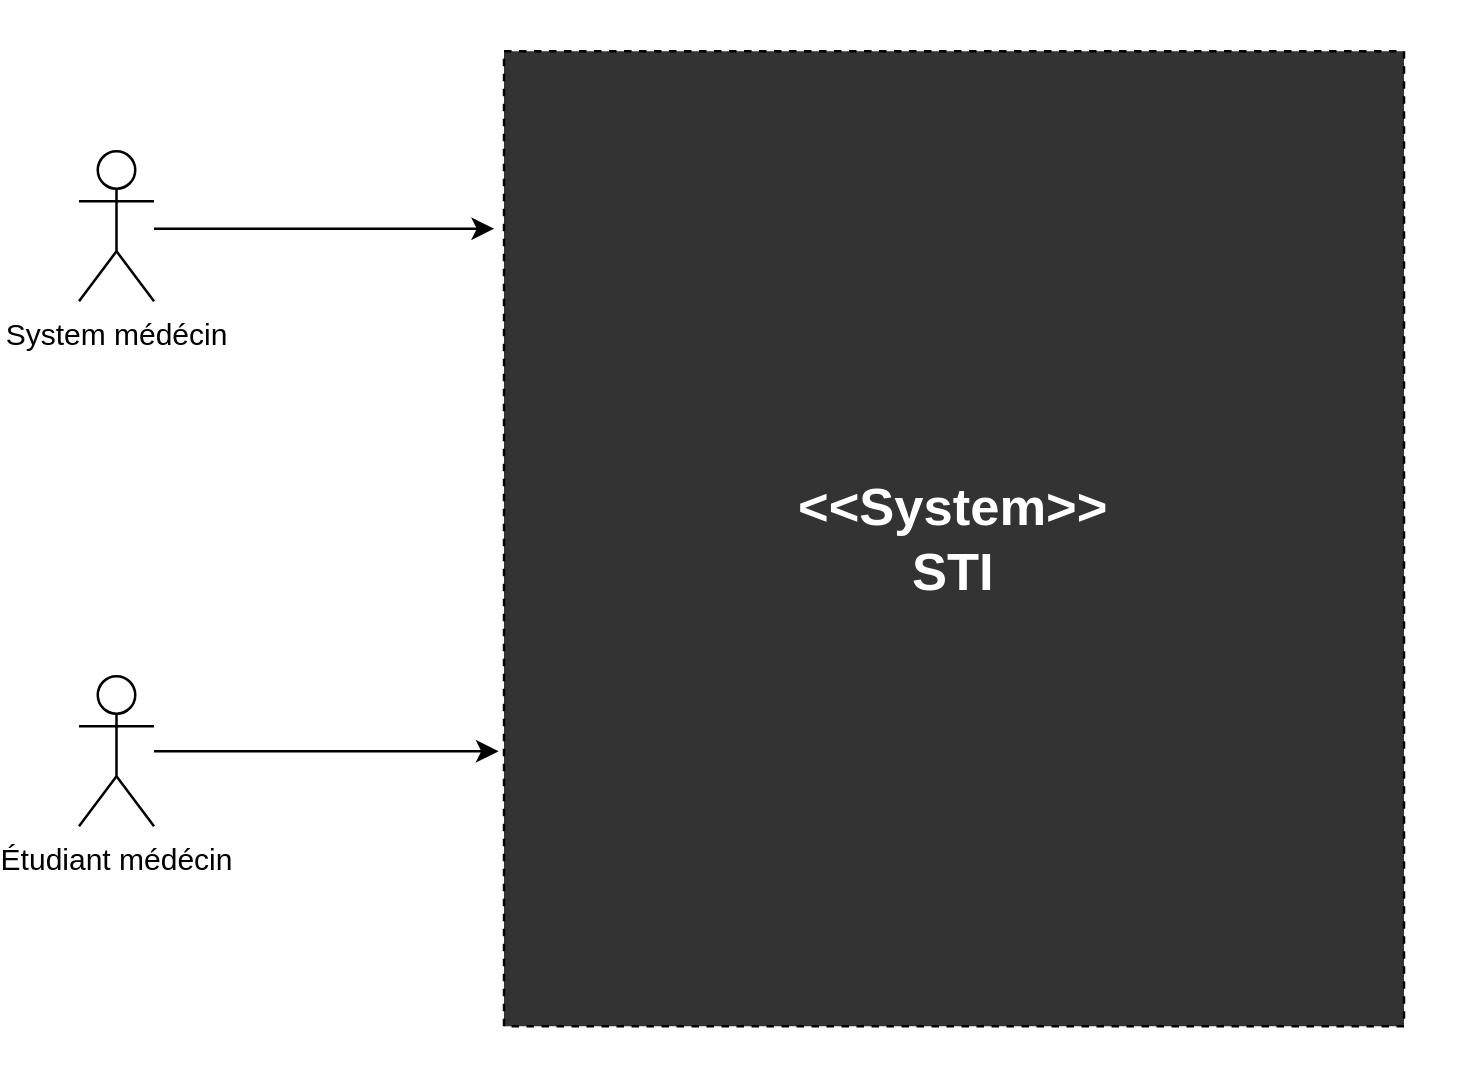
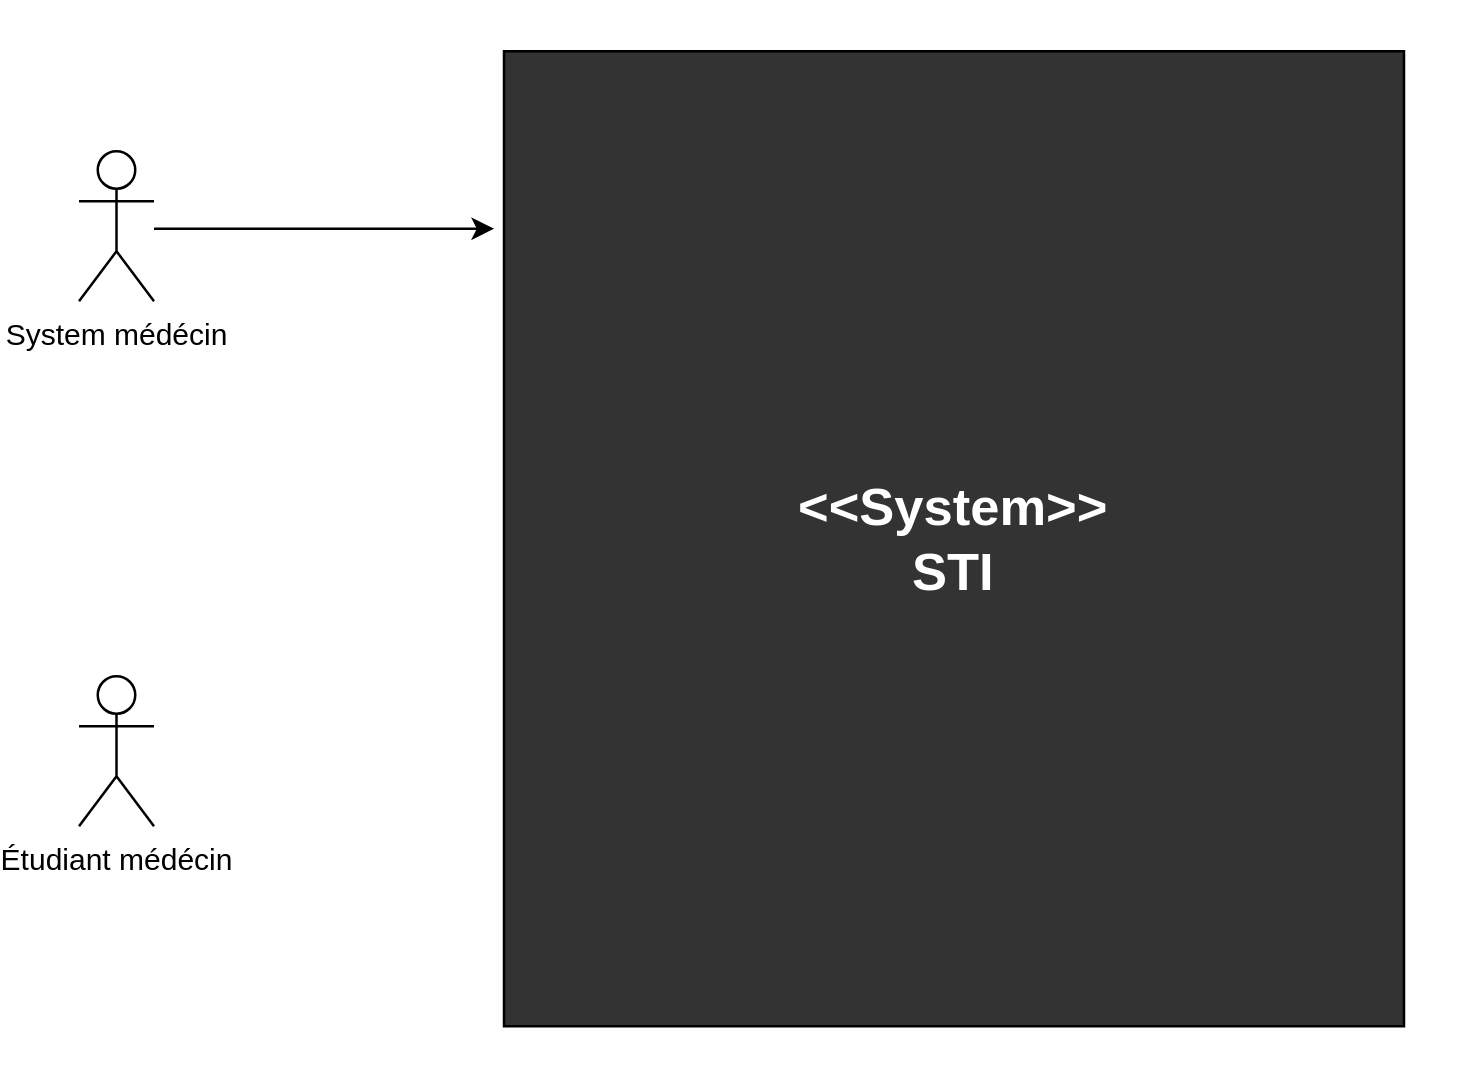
node "<<System>> STI": style dashed -> solid
edge "Étudiant médécin" -> "<<System>> STI": removed
